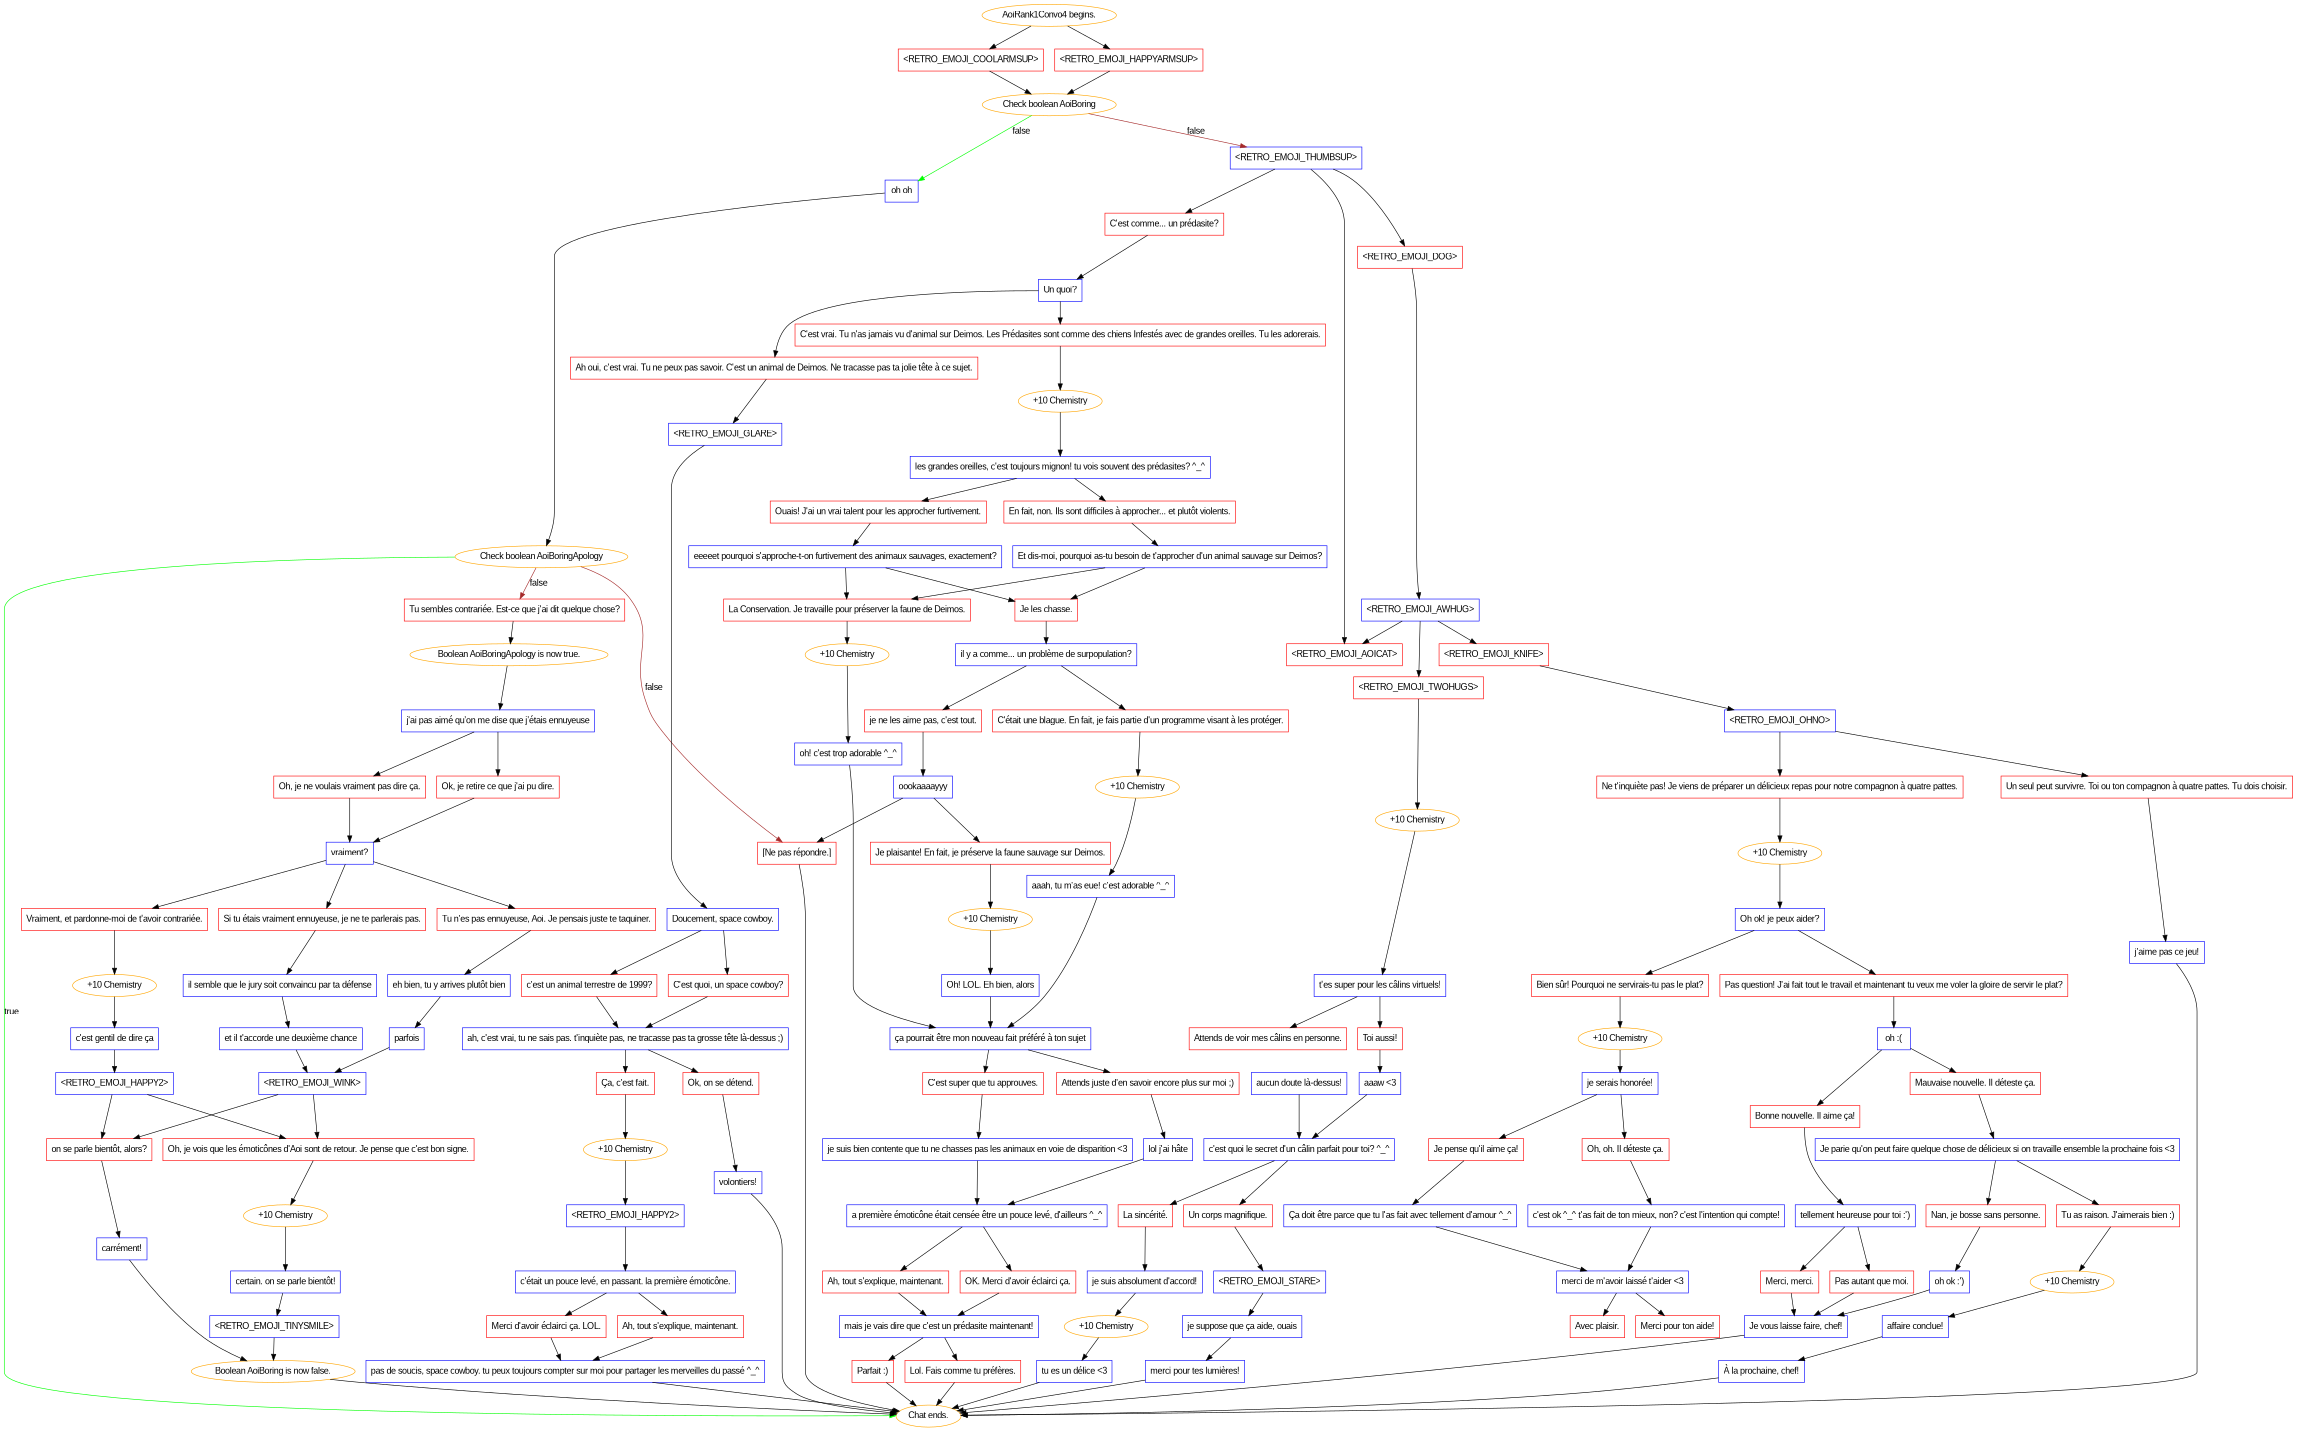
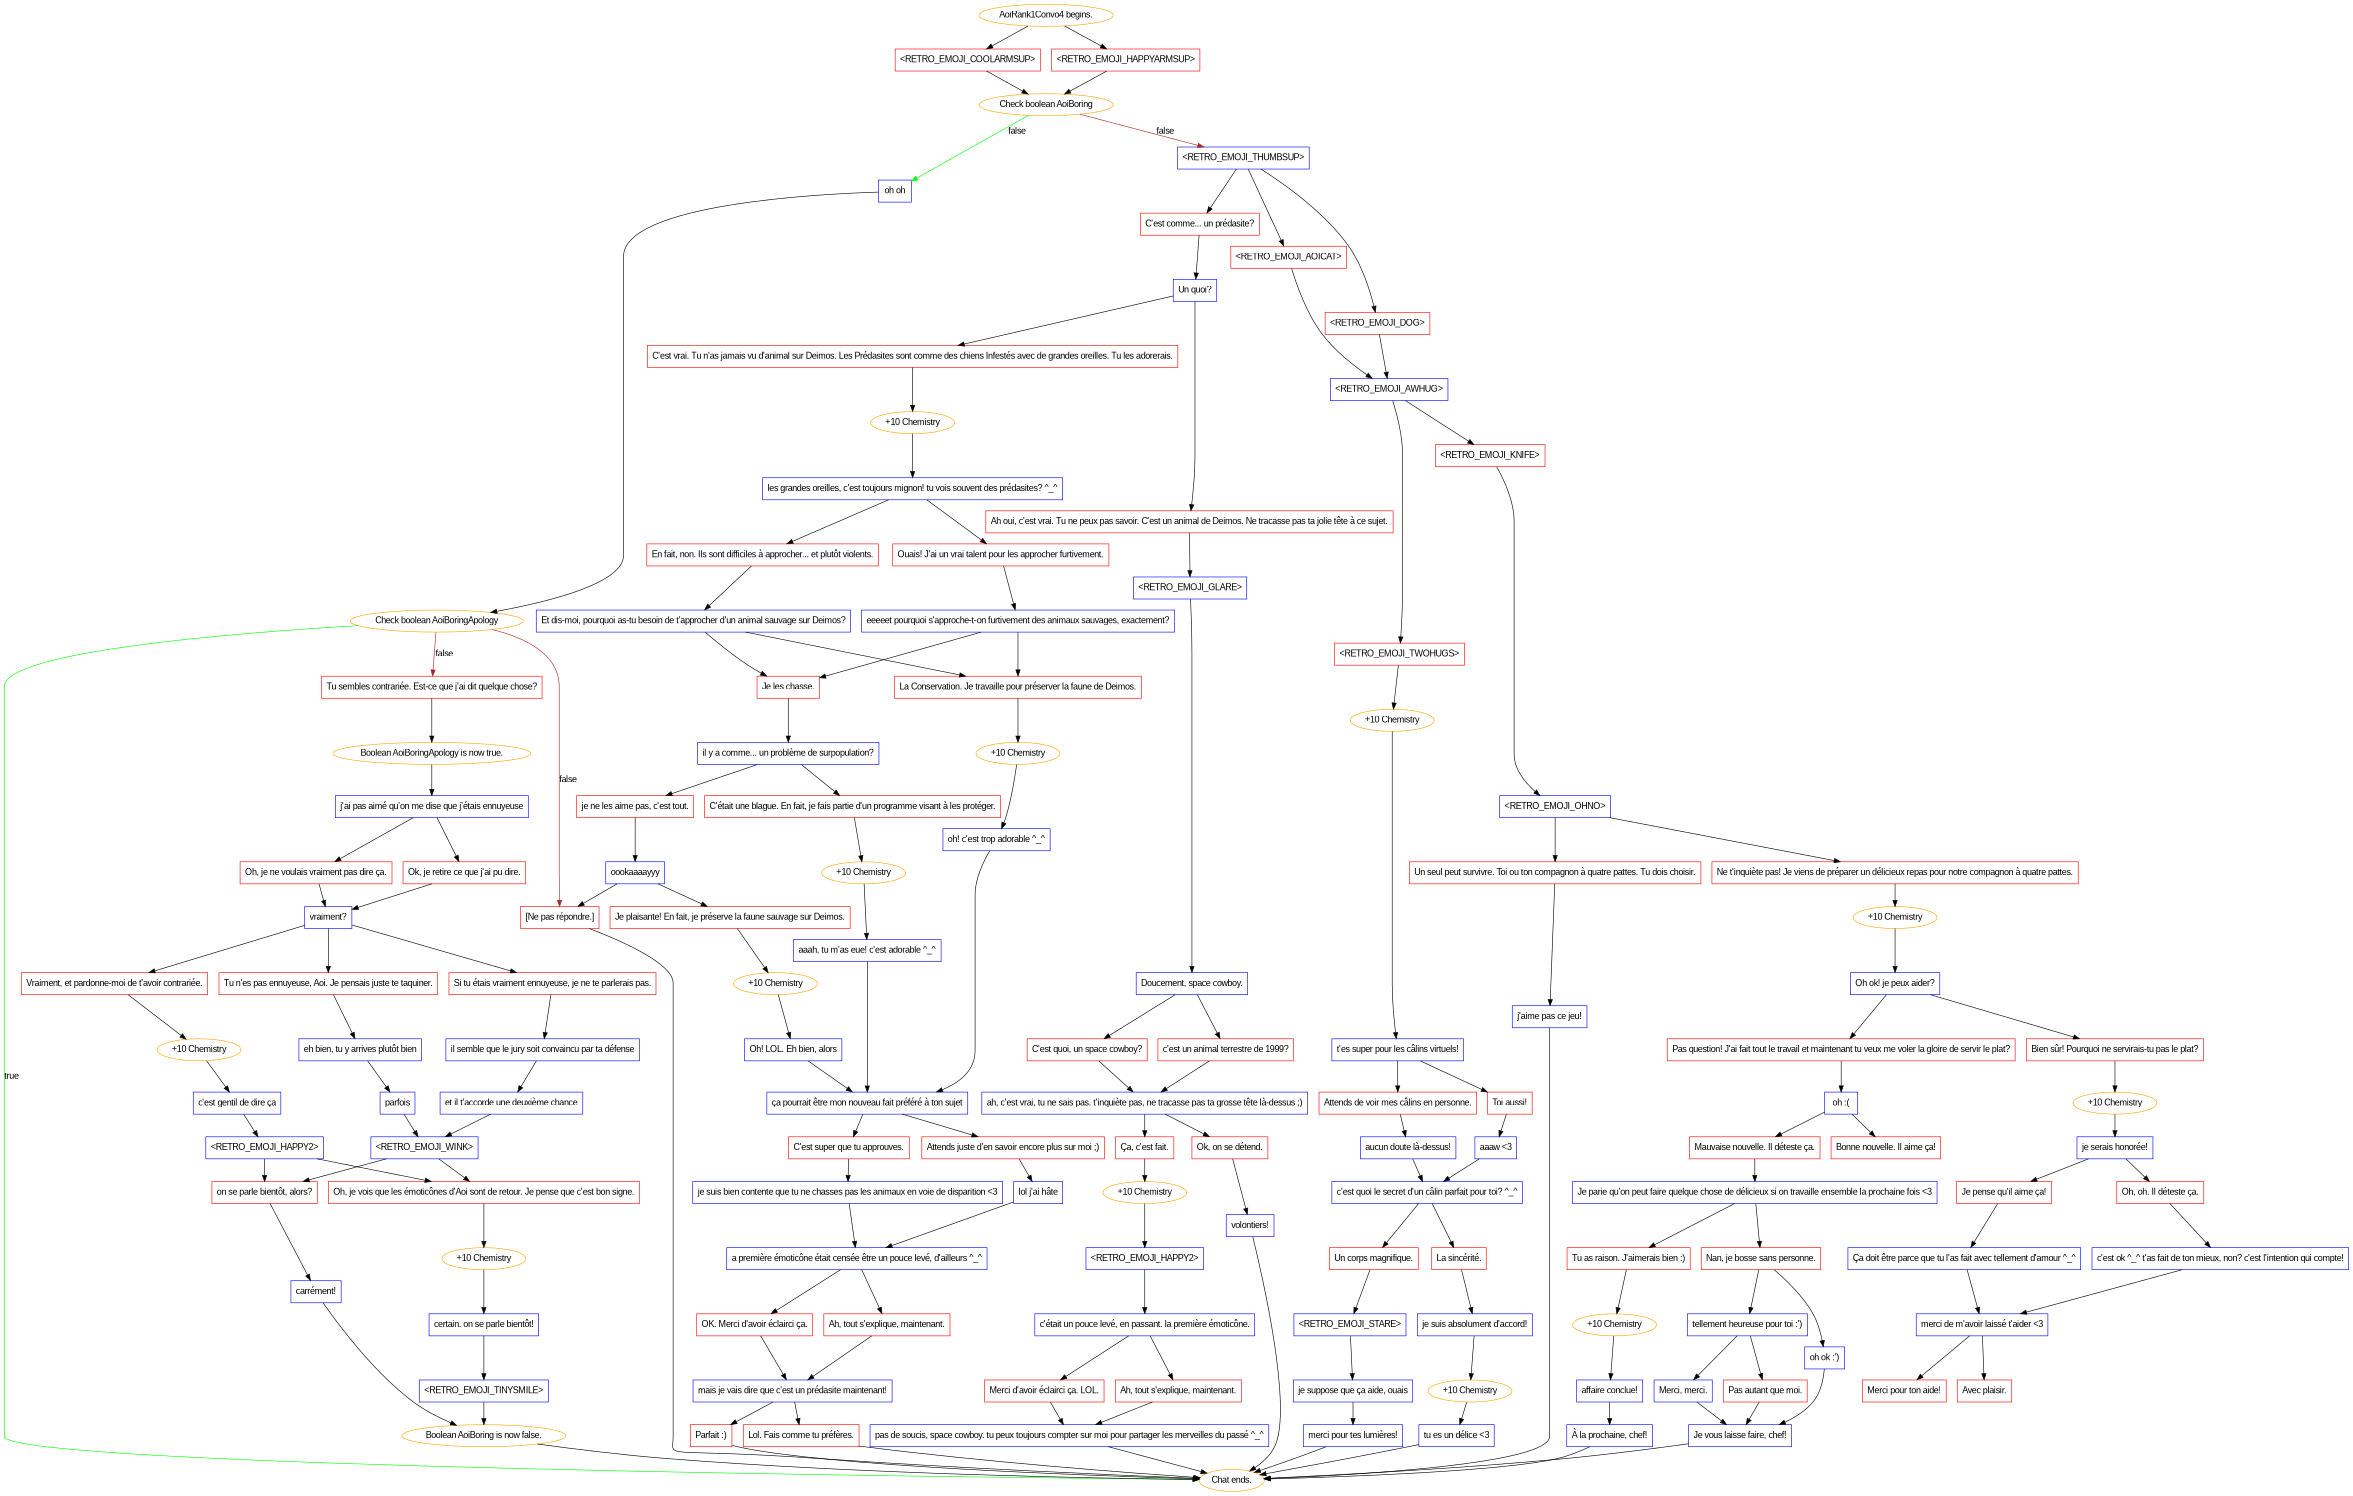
edge "<RETRO_EMOJI_AWHUG>" -> "<RETRO_EMOJI_AOICAT>": reversed
edge "Attends de voir mes câlins en personne." -> "aucun doute là-dessus!": added
edge "Bonne nouvelle. Il aime ça!" -> "tellement heureuse pour toi :')": now "Nan, je bosse sans personne." -> "tellement heureuse pour toi :')"
node "Merci, merci.": color red -> blue
